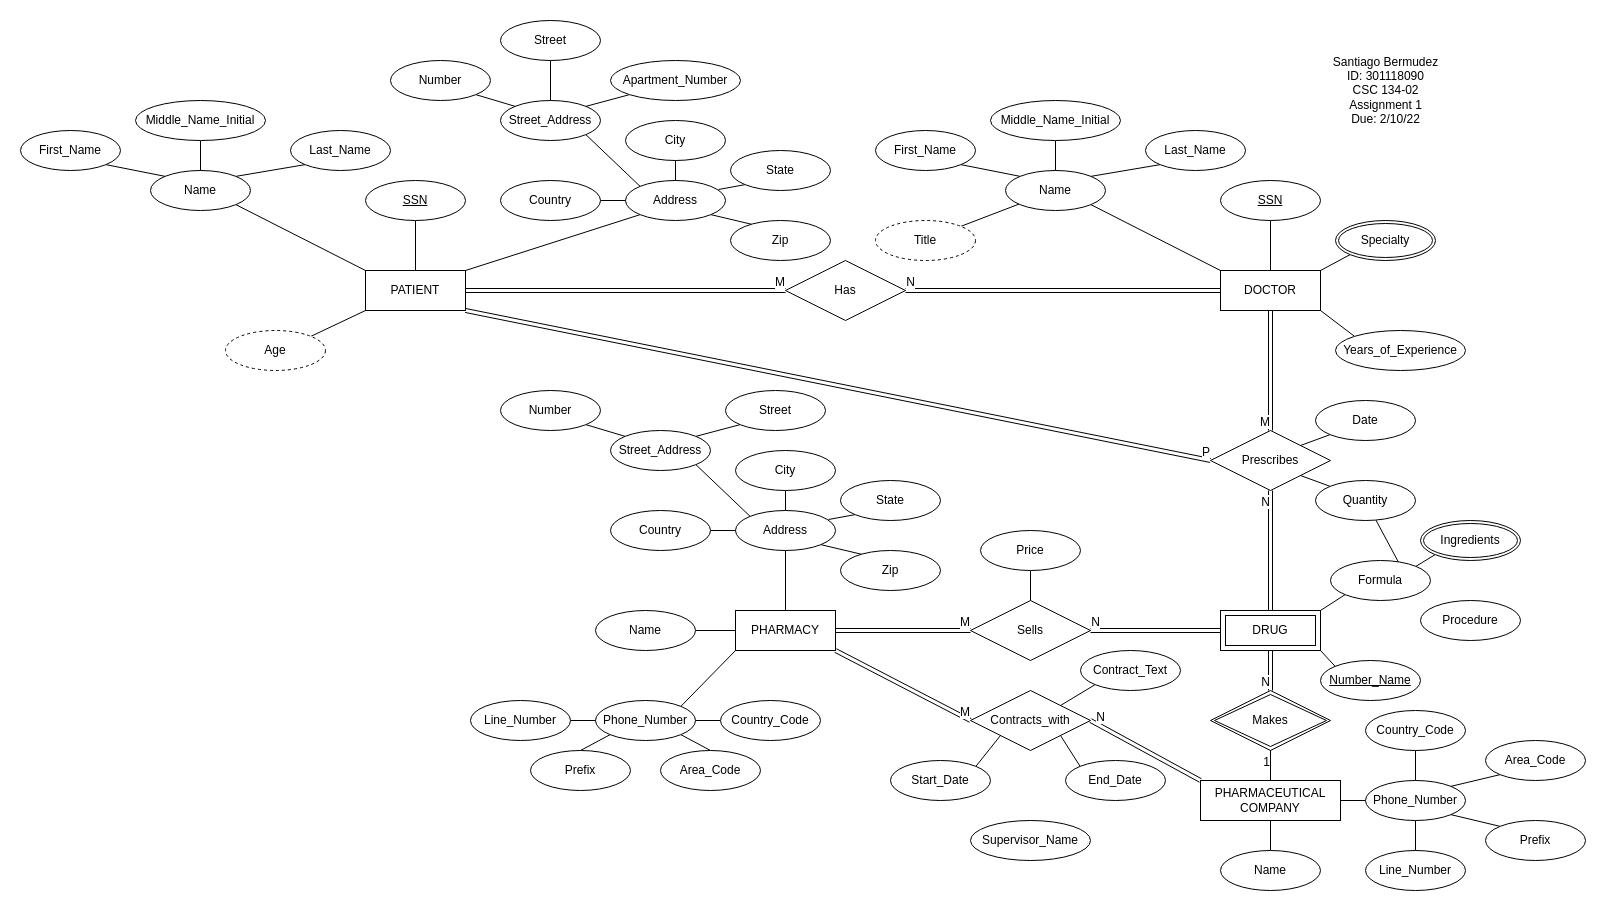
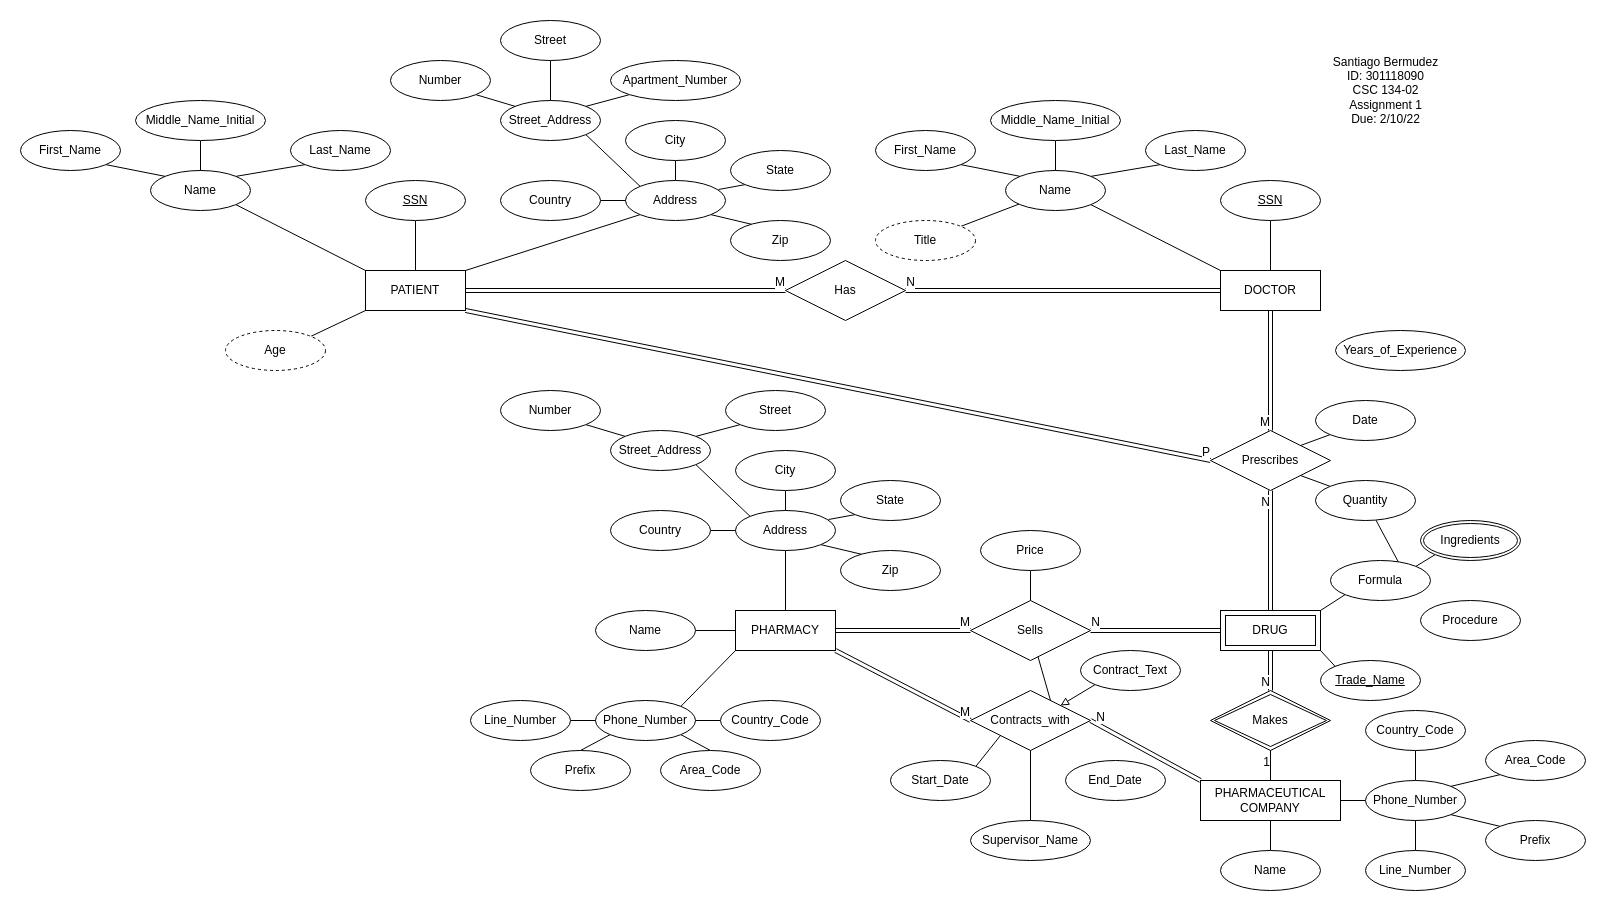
node "Specialty": removed
edge "Specialty" -- "DOCTOR": removed
edge "DOCTOR" -- "Years_of_Experience": removed
node "Number_Name": label "Number_Name" -> "Trade_Name"
edge "Contract_Text" -- "Contracts_with": arrowhead none -> block
edge "Contracts_with" -- "End_Date": now "Contracts_with" -- "Sells"
edge "Contracts_with" -- "Supervisor_Name": added
